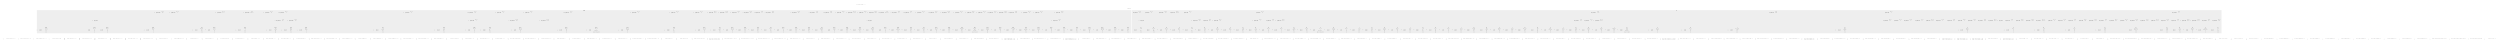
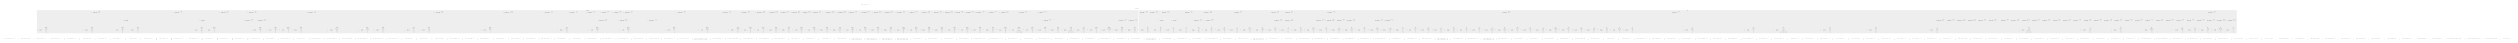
node "portage://dev-libs/capstone-5.0.1": added
